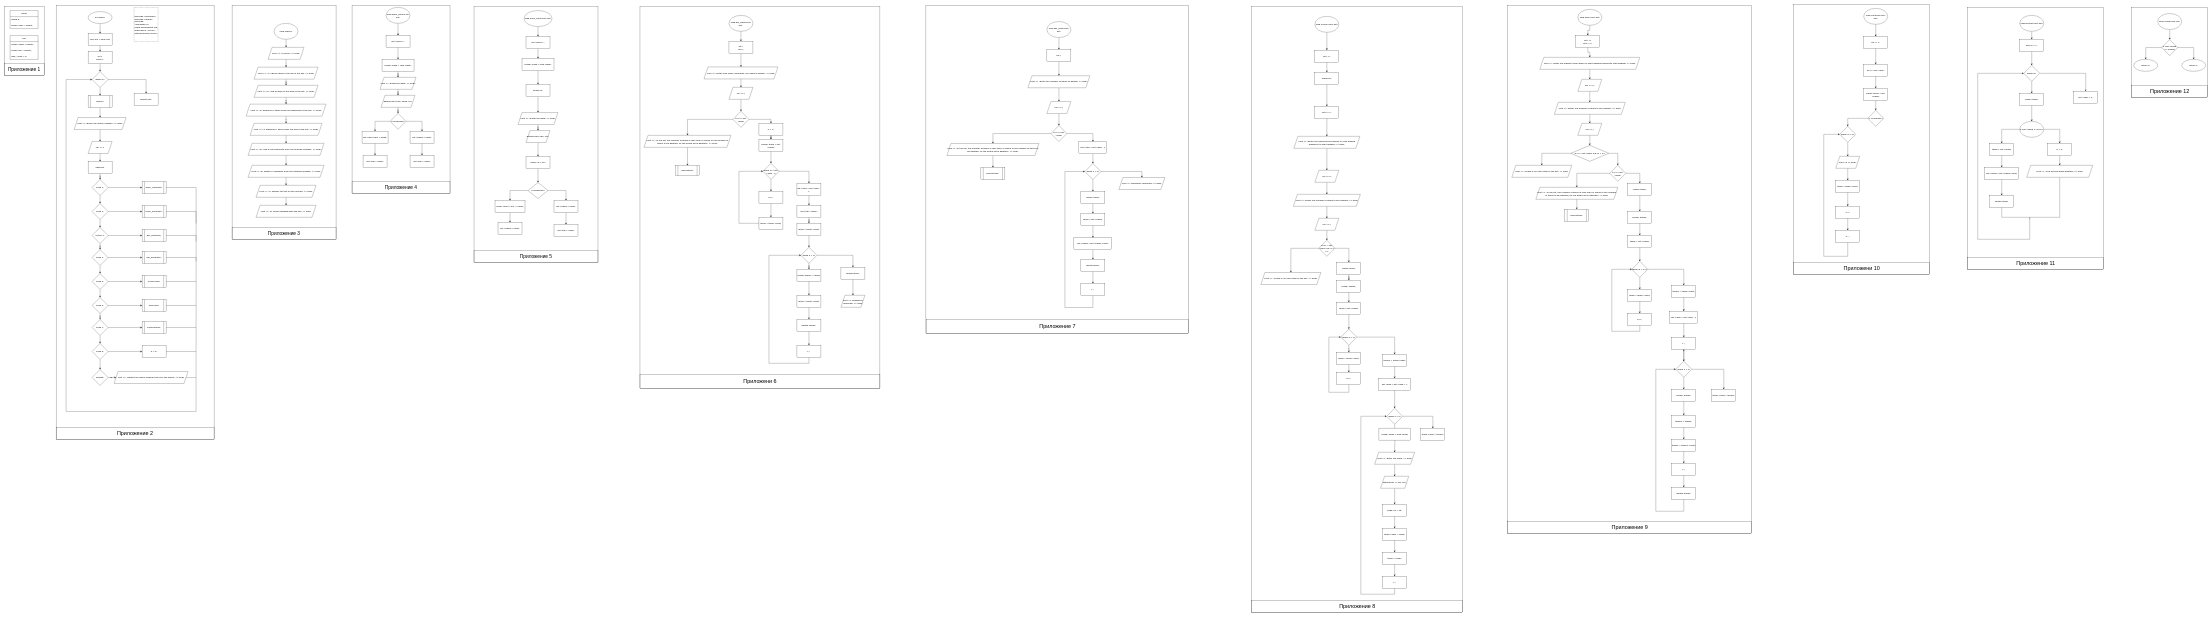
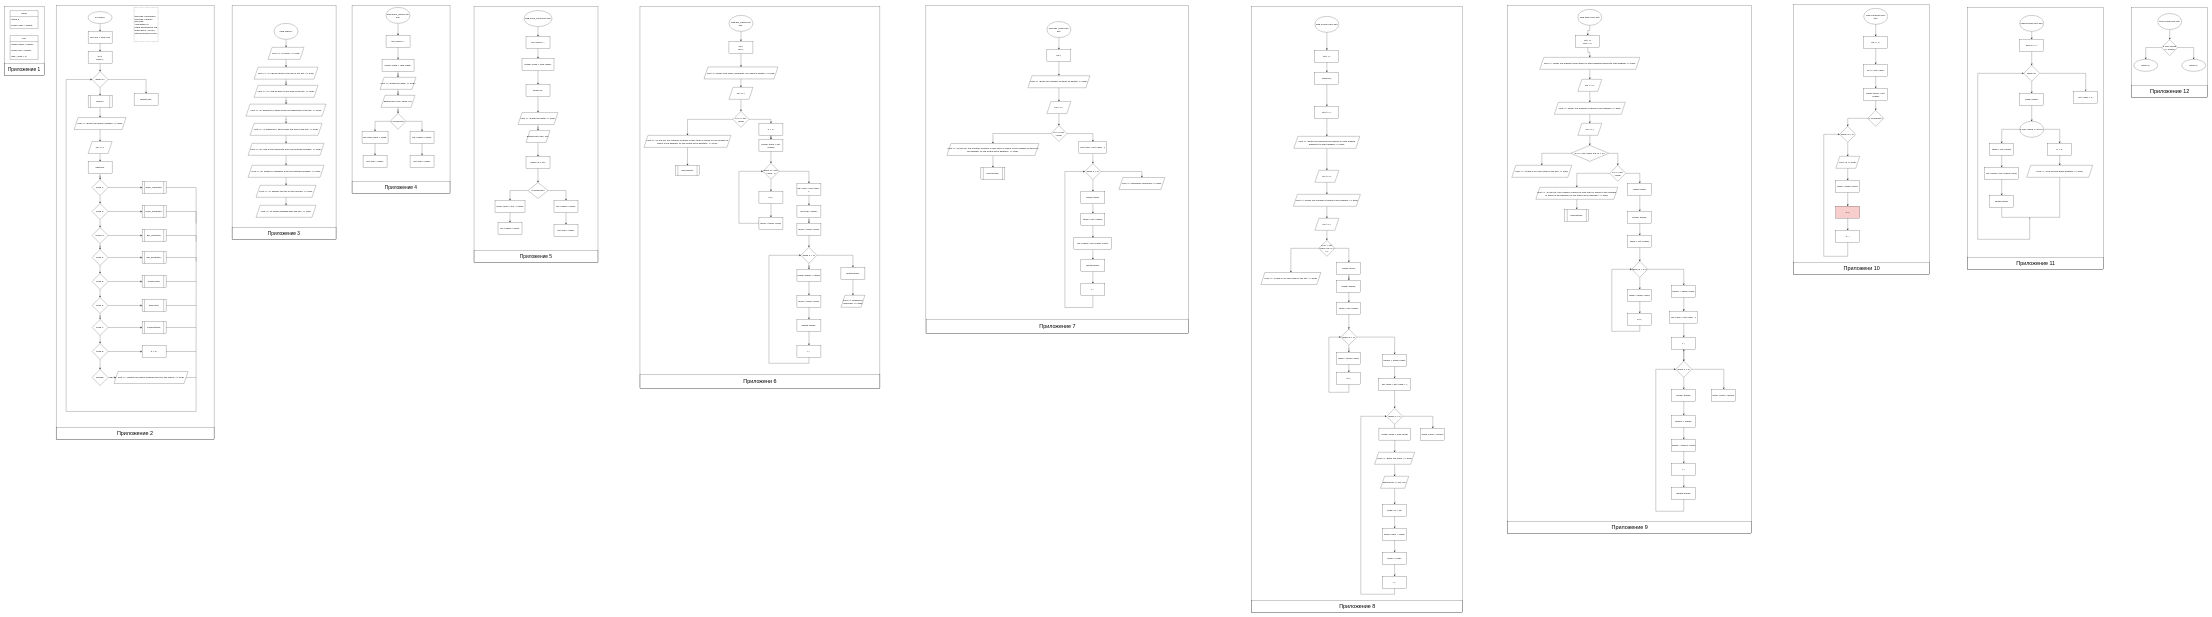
node "List* list = new List;": moved (100, 39) -> (100, 37)
node "i++;": fillcolor #ffffff -> #f8cecc
